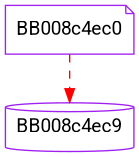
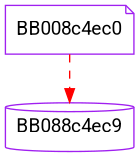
node "BB008c4ec9": label "BB008c4ec9" -> "BB088c4ec9"
